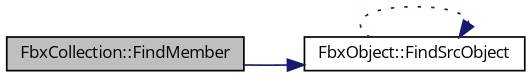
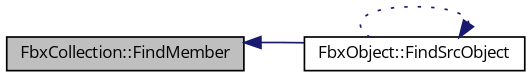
edge "FbxCollection::FindMember" -> "FbxObject::FindSrcObject": reversed
